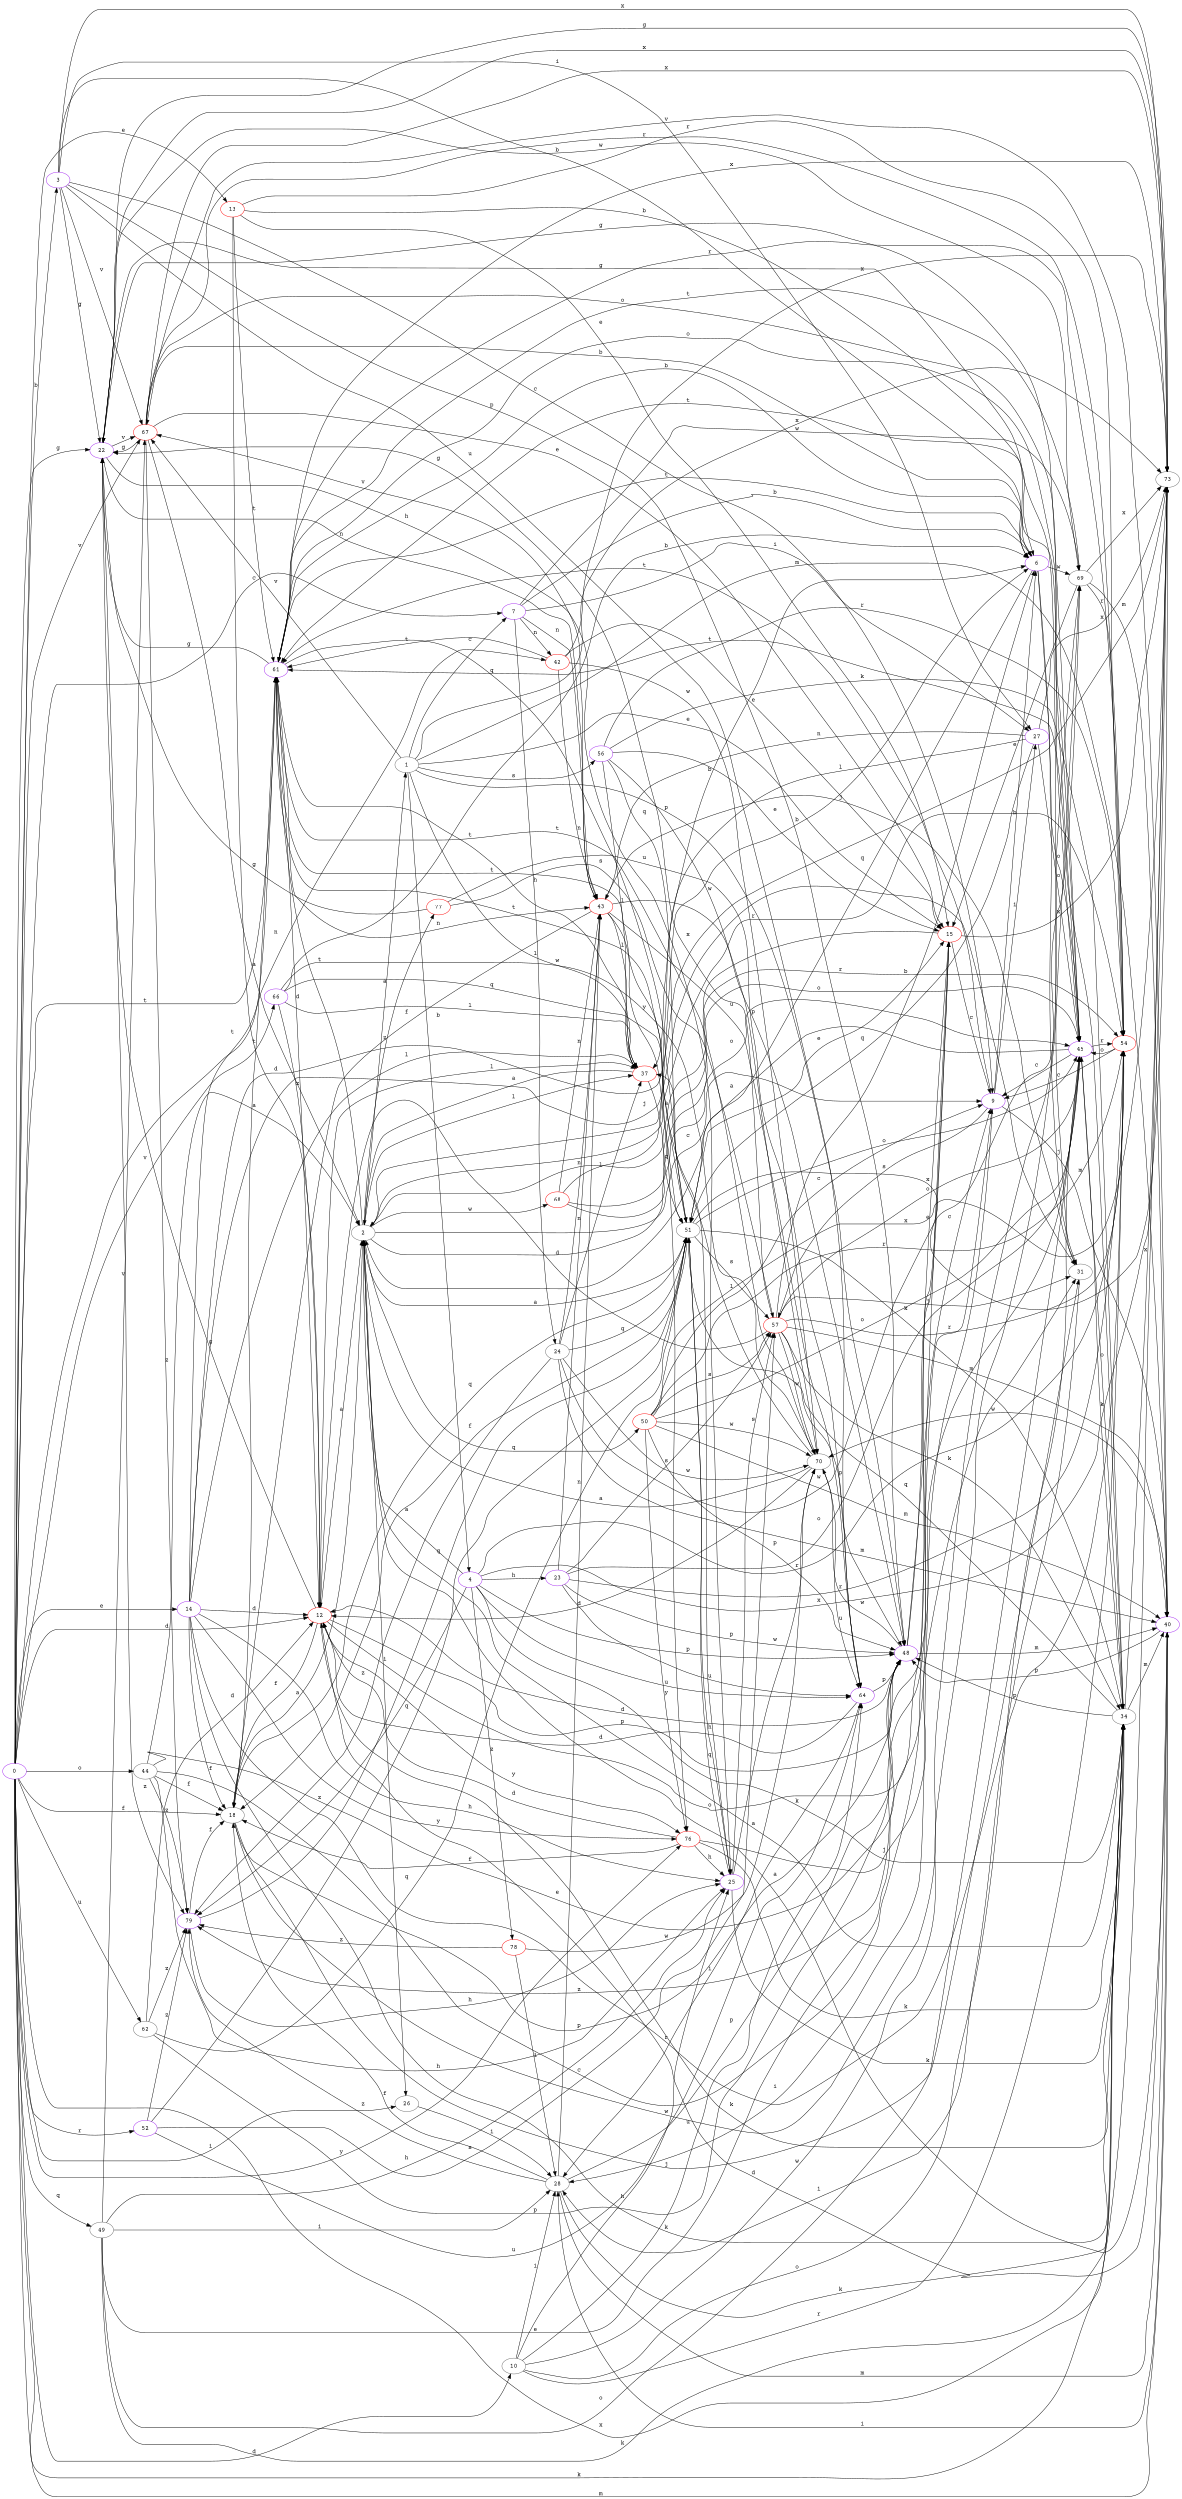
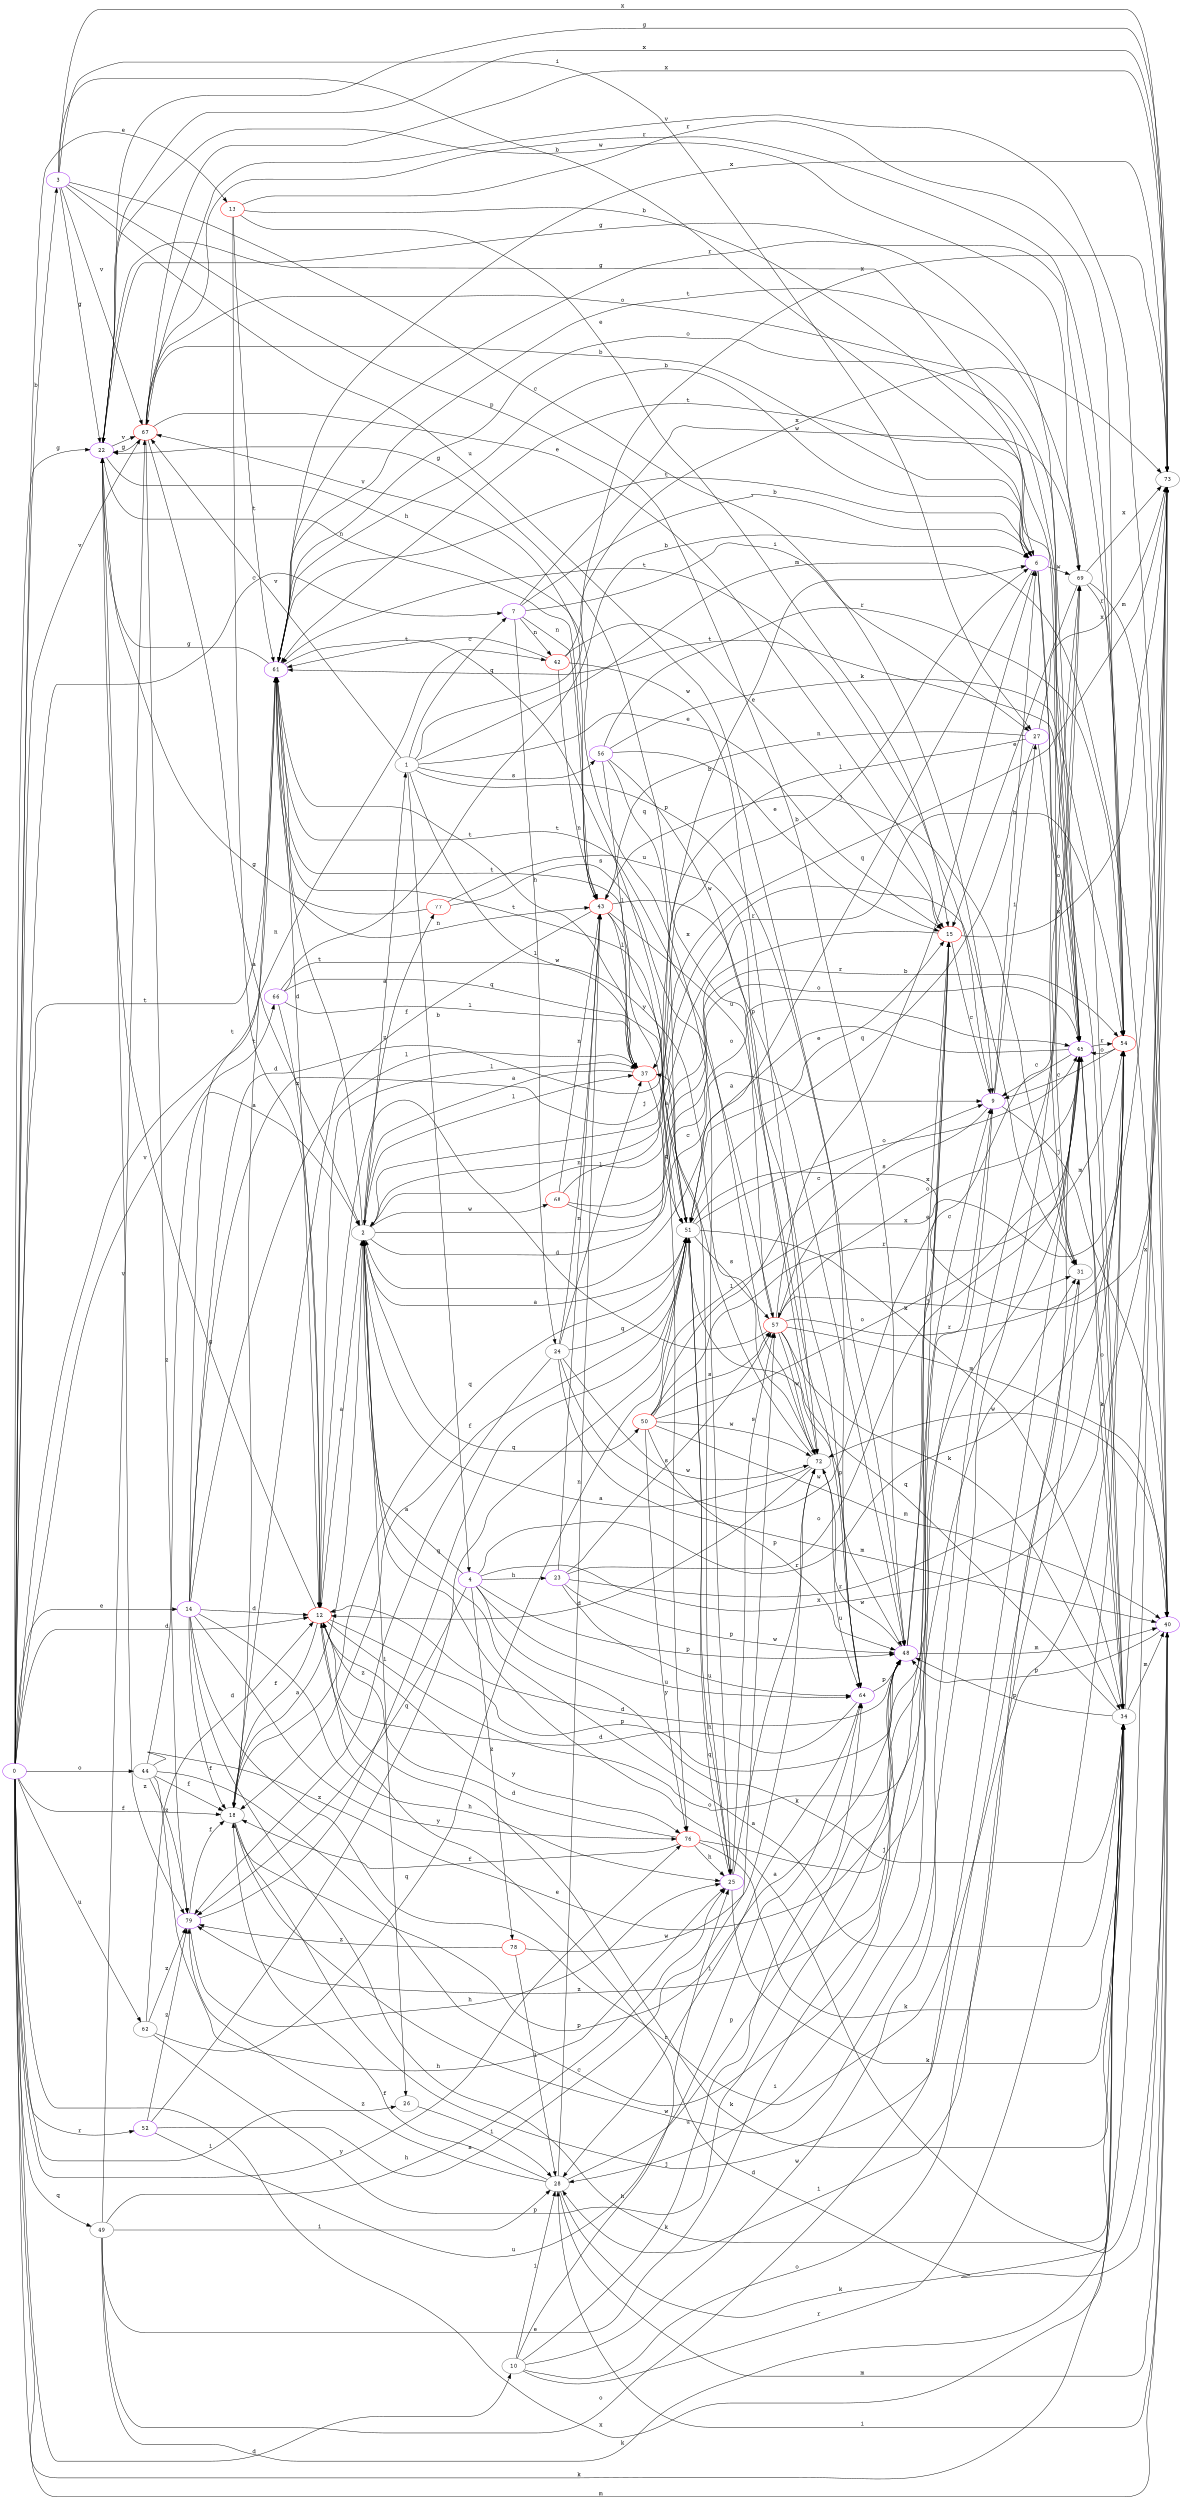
node "70": label "70" -> "72"
